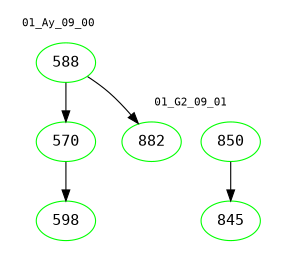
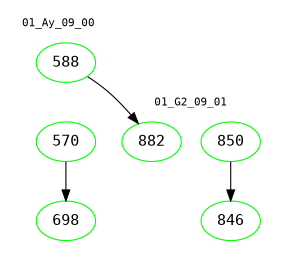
edge "588" -> "570": removed
node "598": label "598" -> "698"
node "845": label "845" -> "846"
